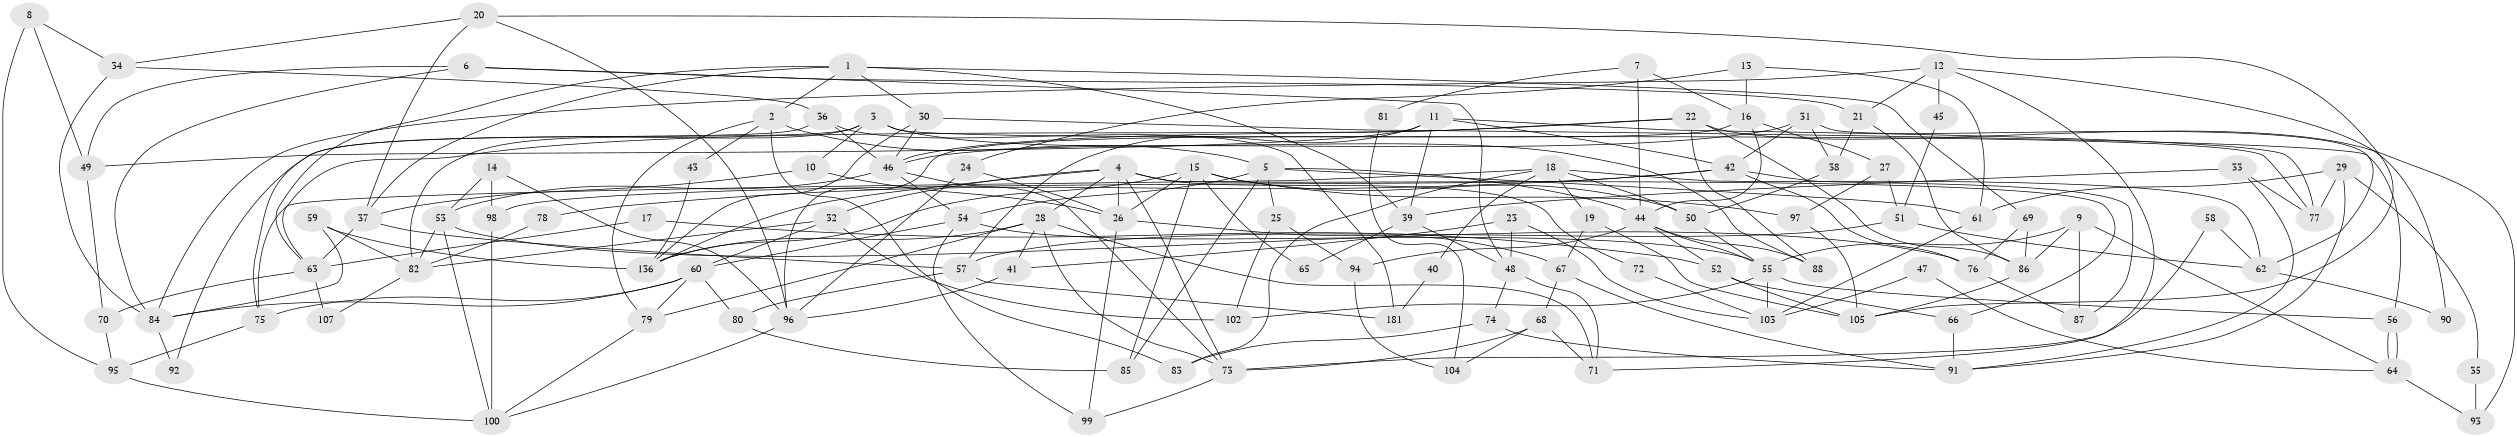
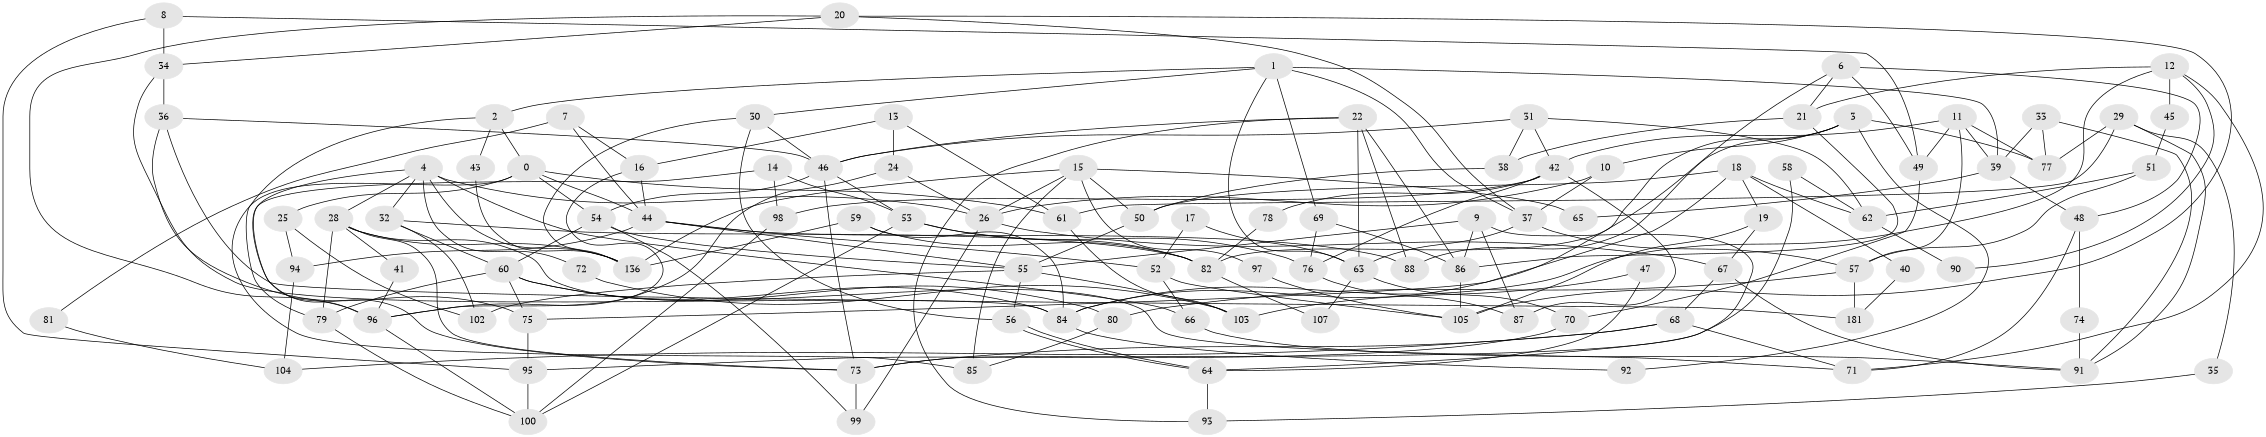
node "5": label "5" -> "0"
node "27": removed
node "23": removed
node "83": removed
